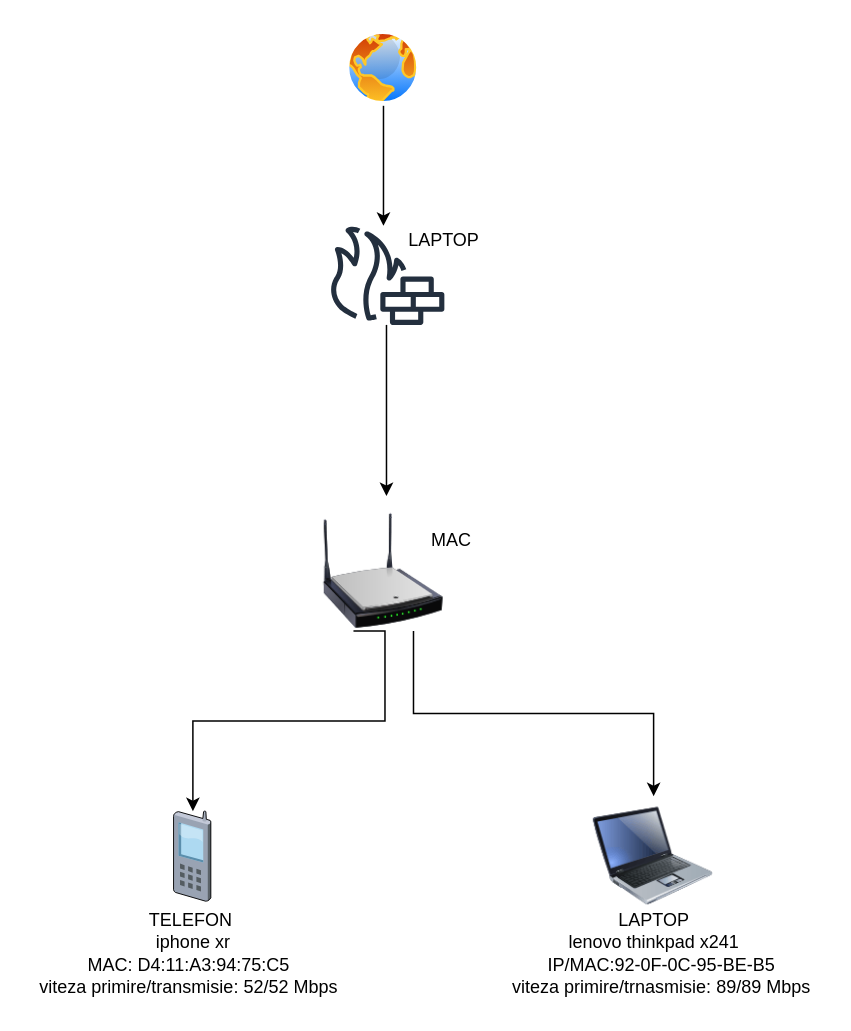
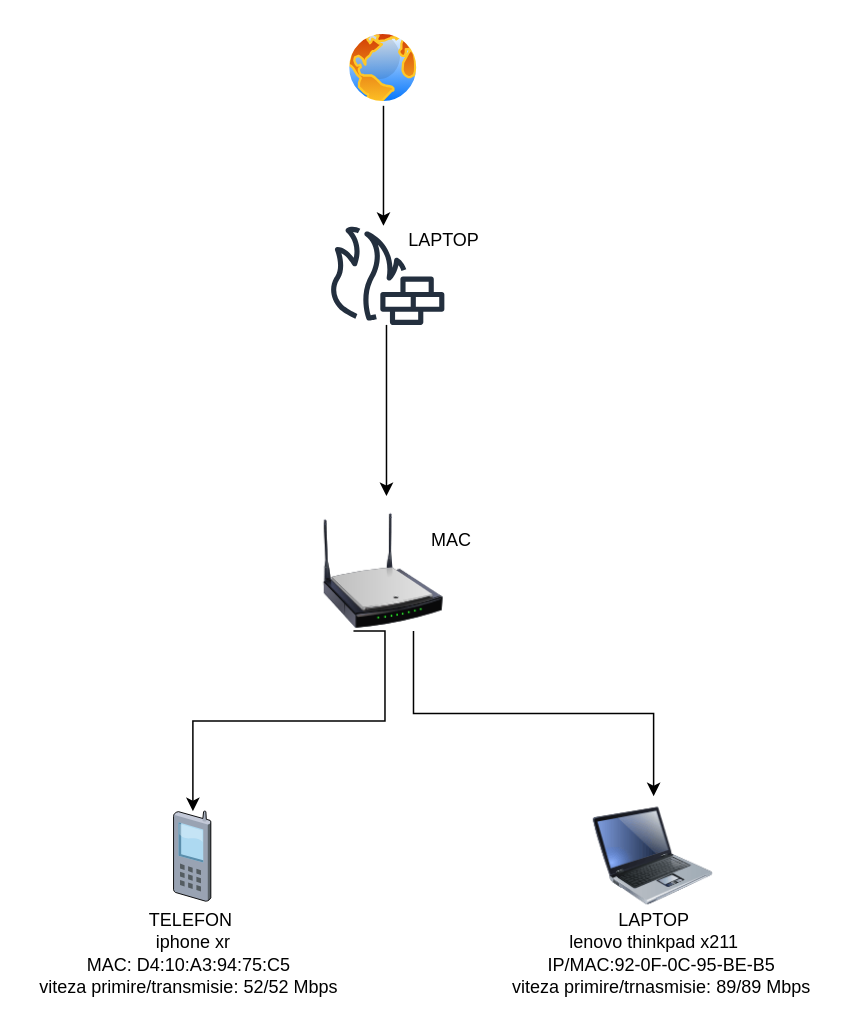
node "LAPTOP lenovo thinkpad x241": label "LAPTOP lenovo thinkpad x241" -> "LAPTOP lenovo thinkpad x211"
node "MAC: D4:11:A3:94:75:C5 viteza primire/transmisie: 52/52 Mbps": label "MAC: D4:11:A3:94:75:C5 viteza primire/transmisie: 52/52 Mbps" -> "MAC: D4:10:A3:94:75:C5 viteza primire/transmisie: 52/52 Mbps"
